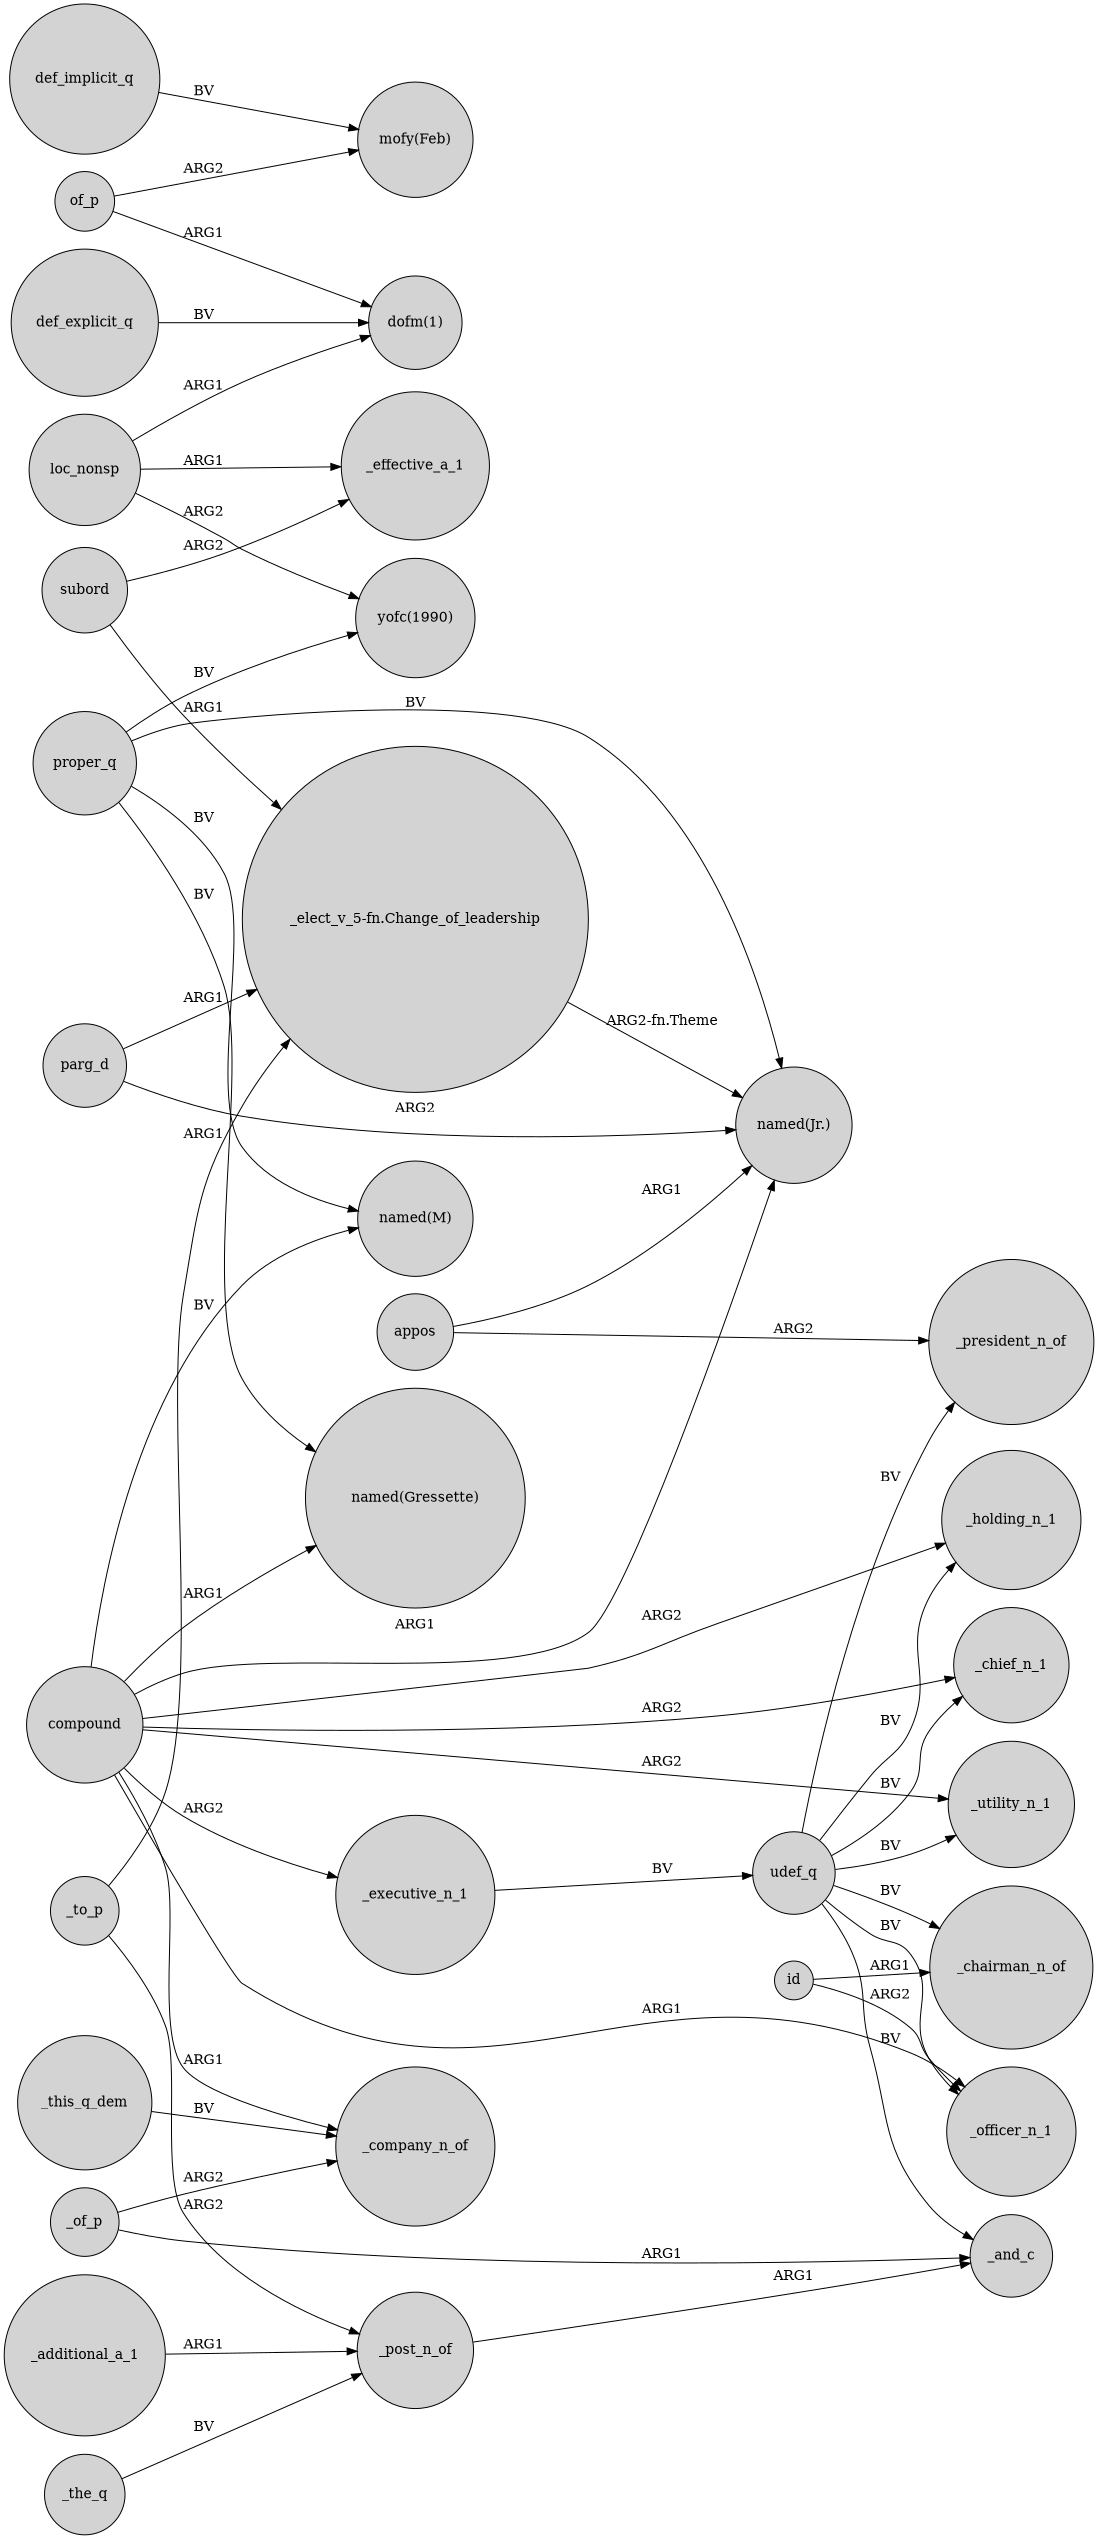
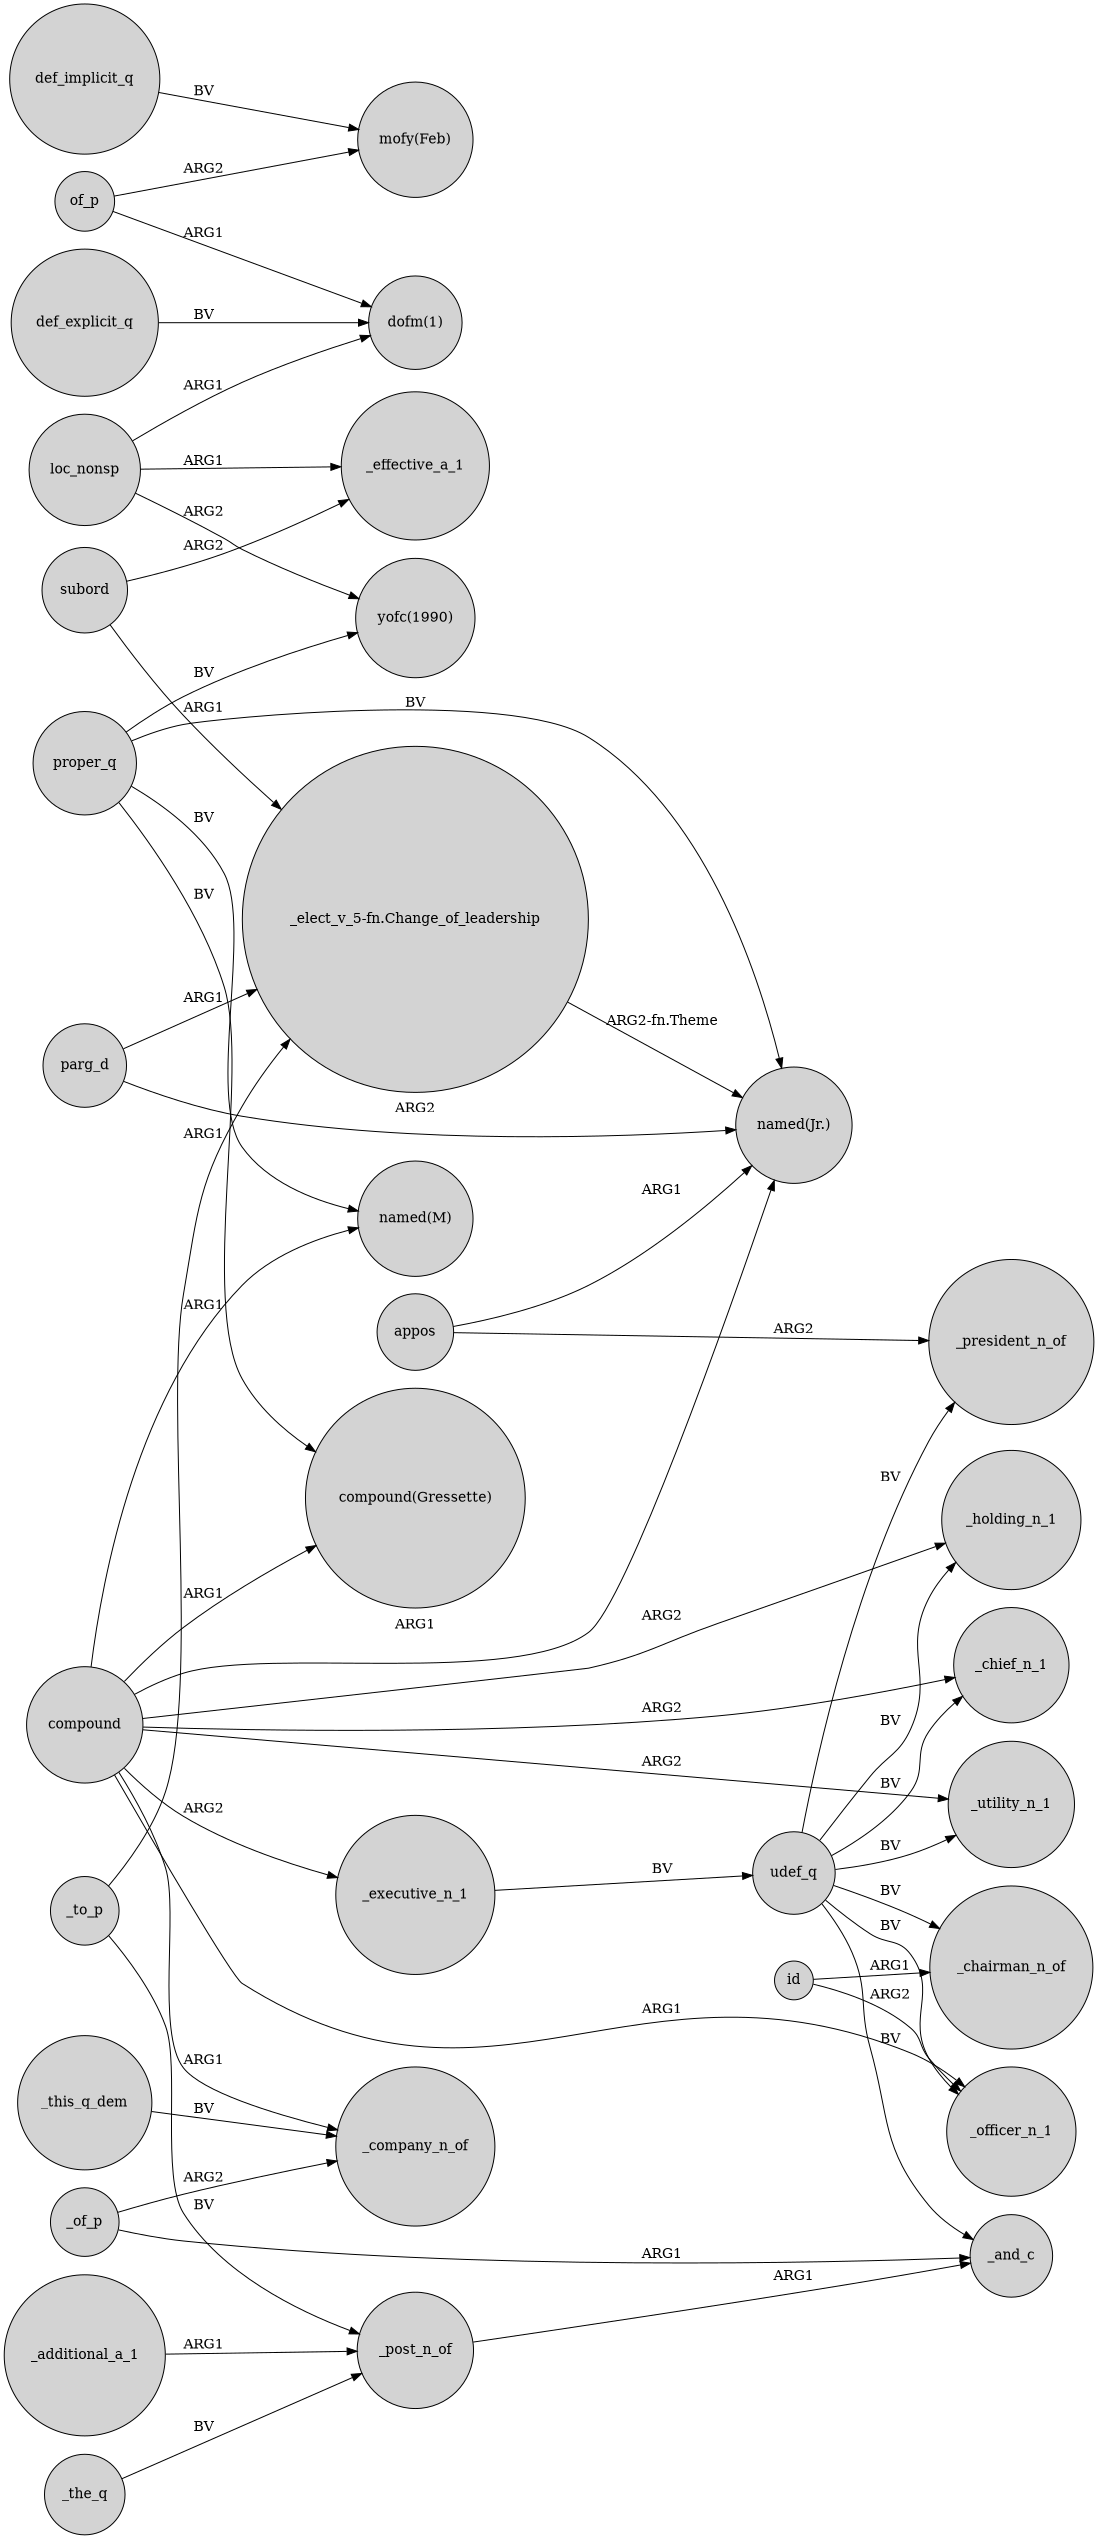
edge "compound" -> "named(M)": label "BV" -> "ARG1"
node "named(Gressette)": label "named(Gressette)" -> "compound(Gressette)"
edge "_to_p" -> "_post_n_of": label "ARG2" -> "BV"
